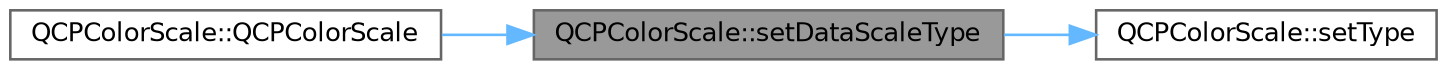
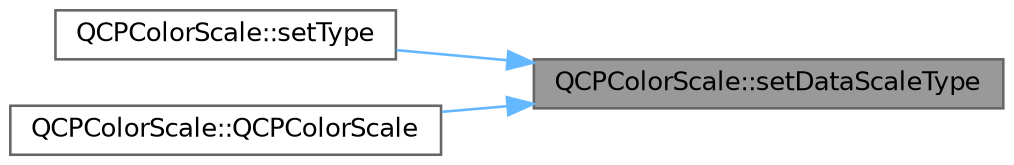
edge "QCPColorScale::setDataScaleType" -> "QCPColorScale::setType": reversed
